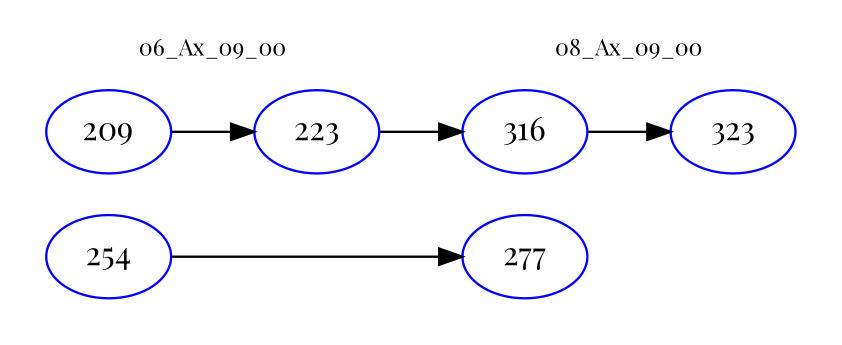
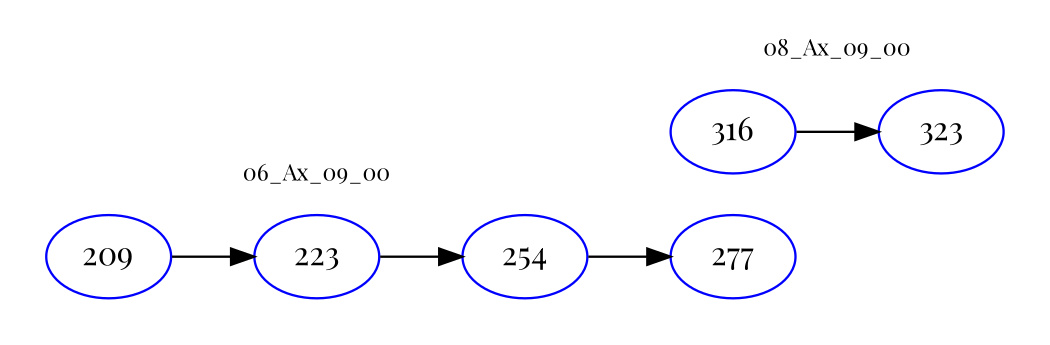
edge "223" -> "316": now "223" -> "254"
